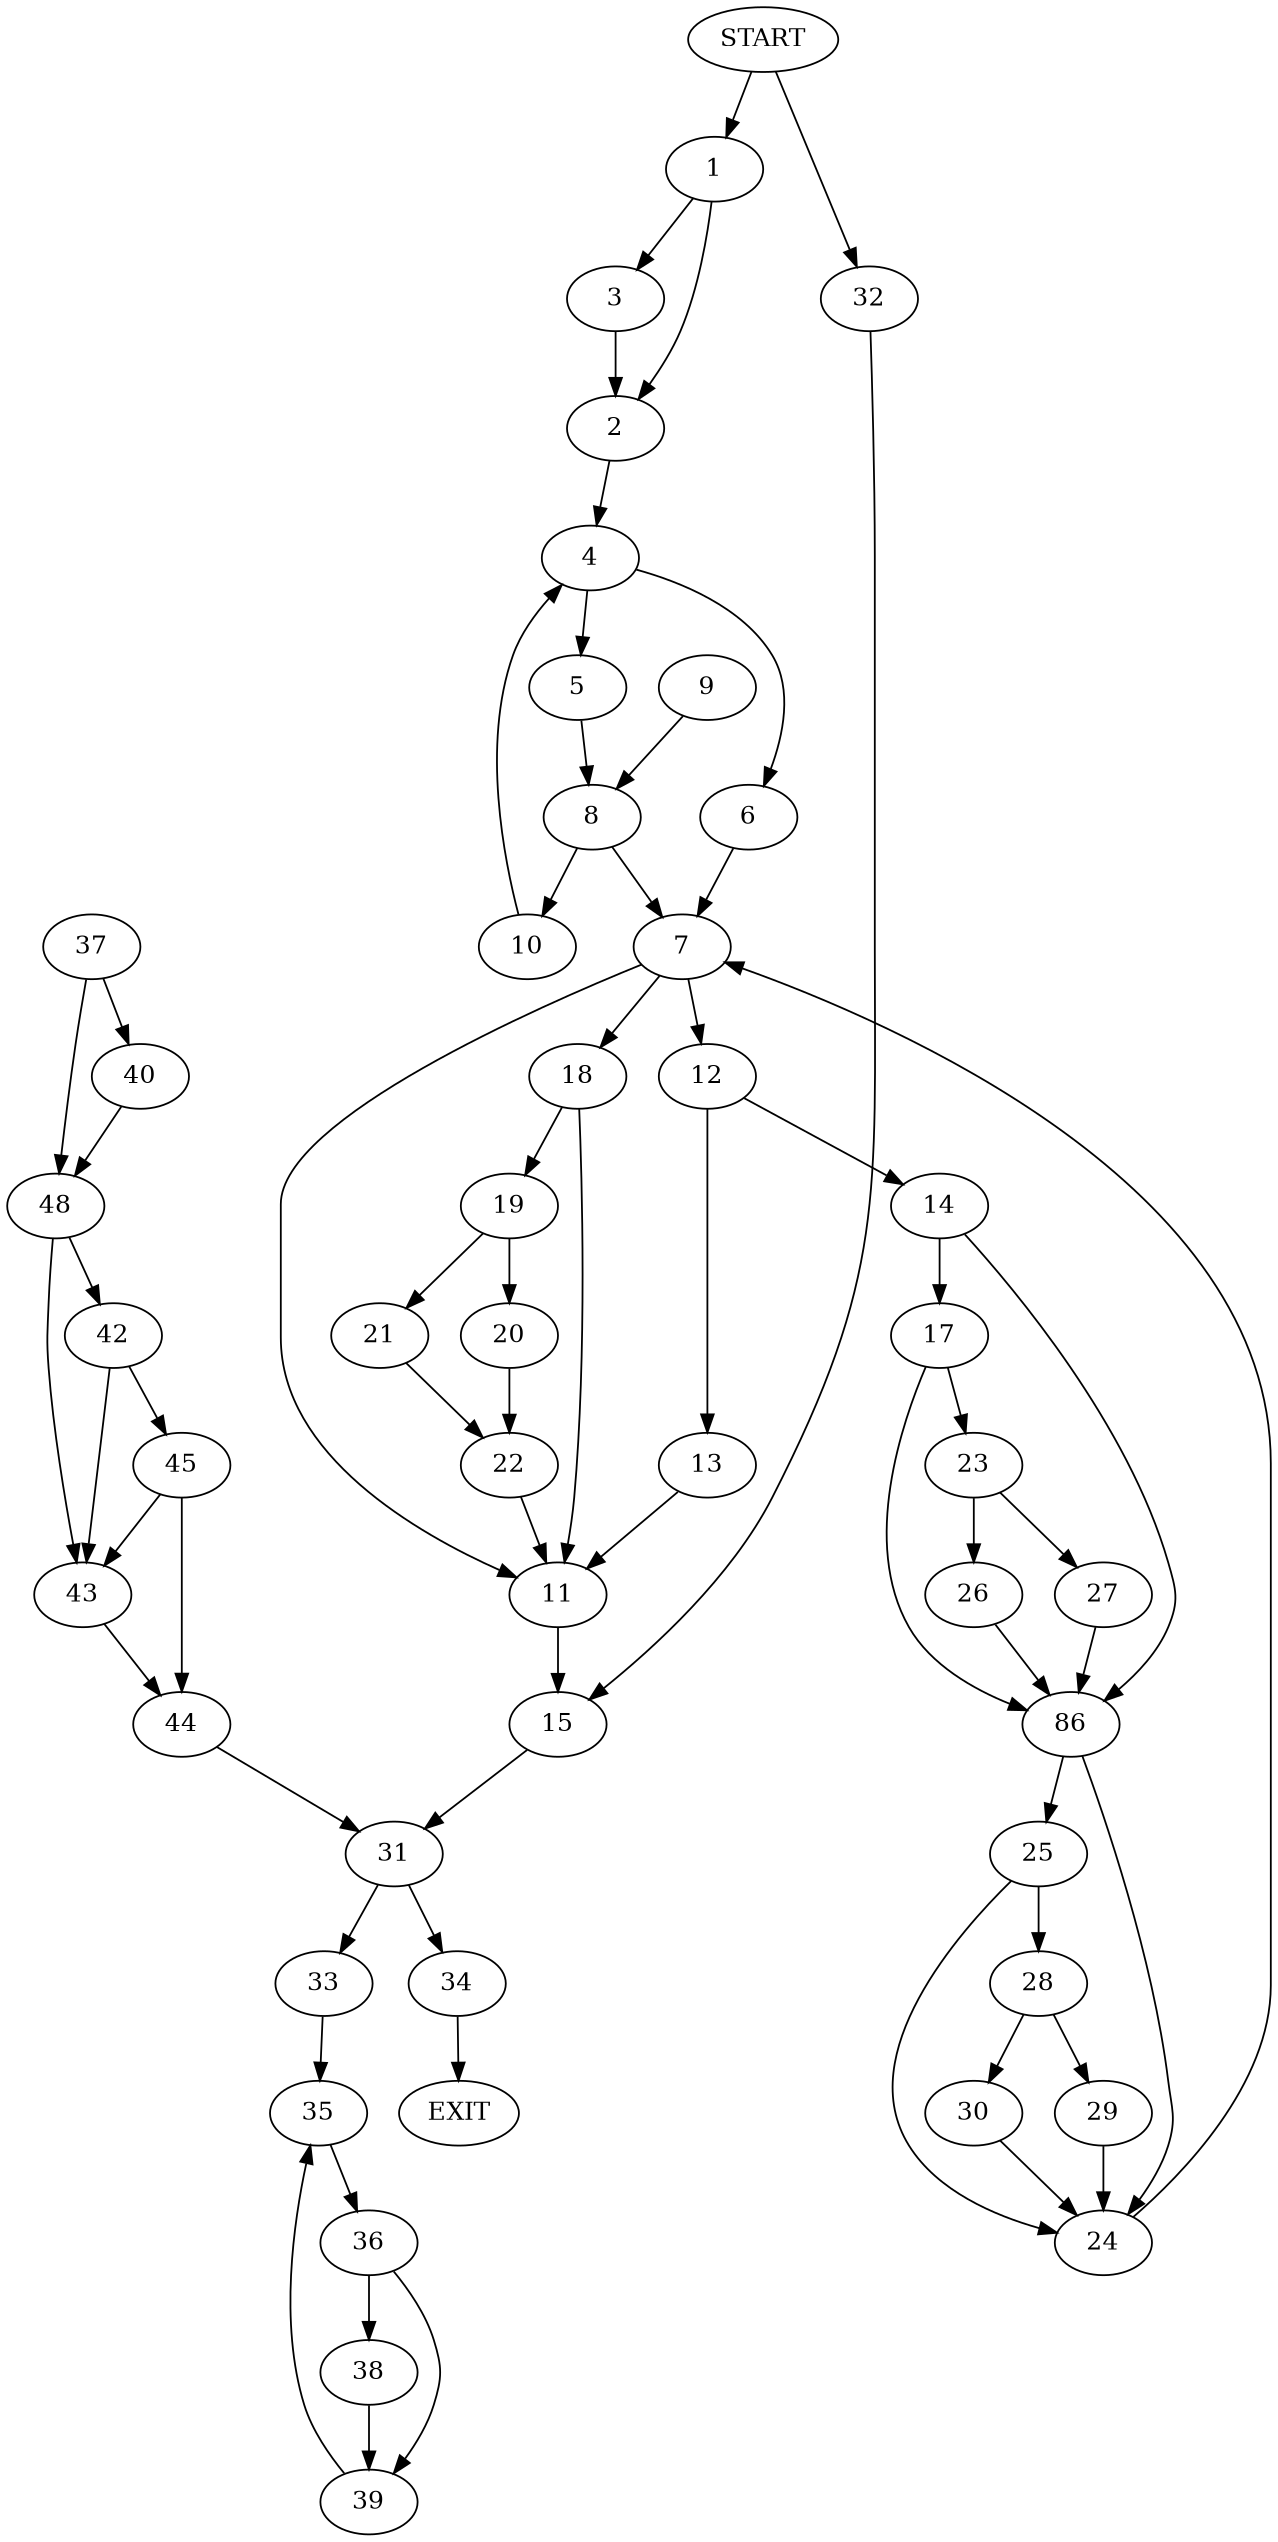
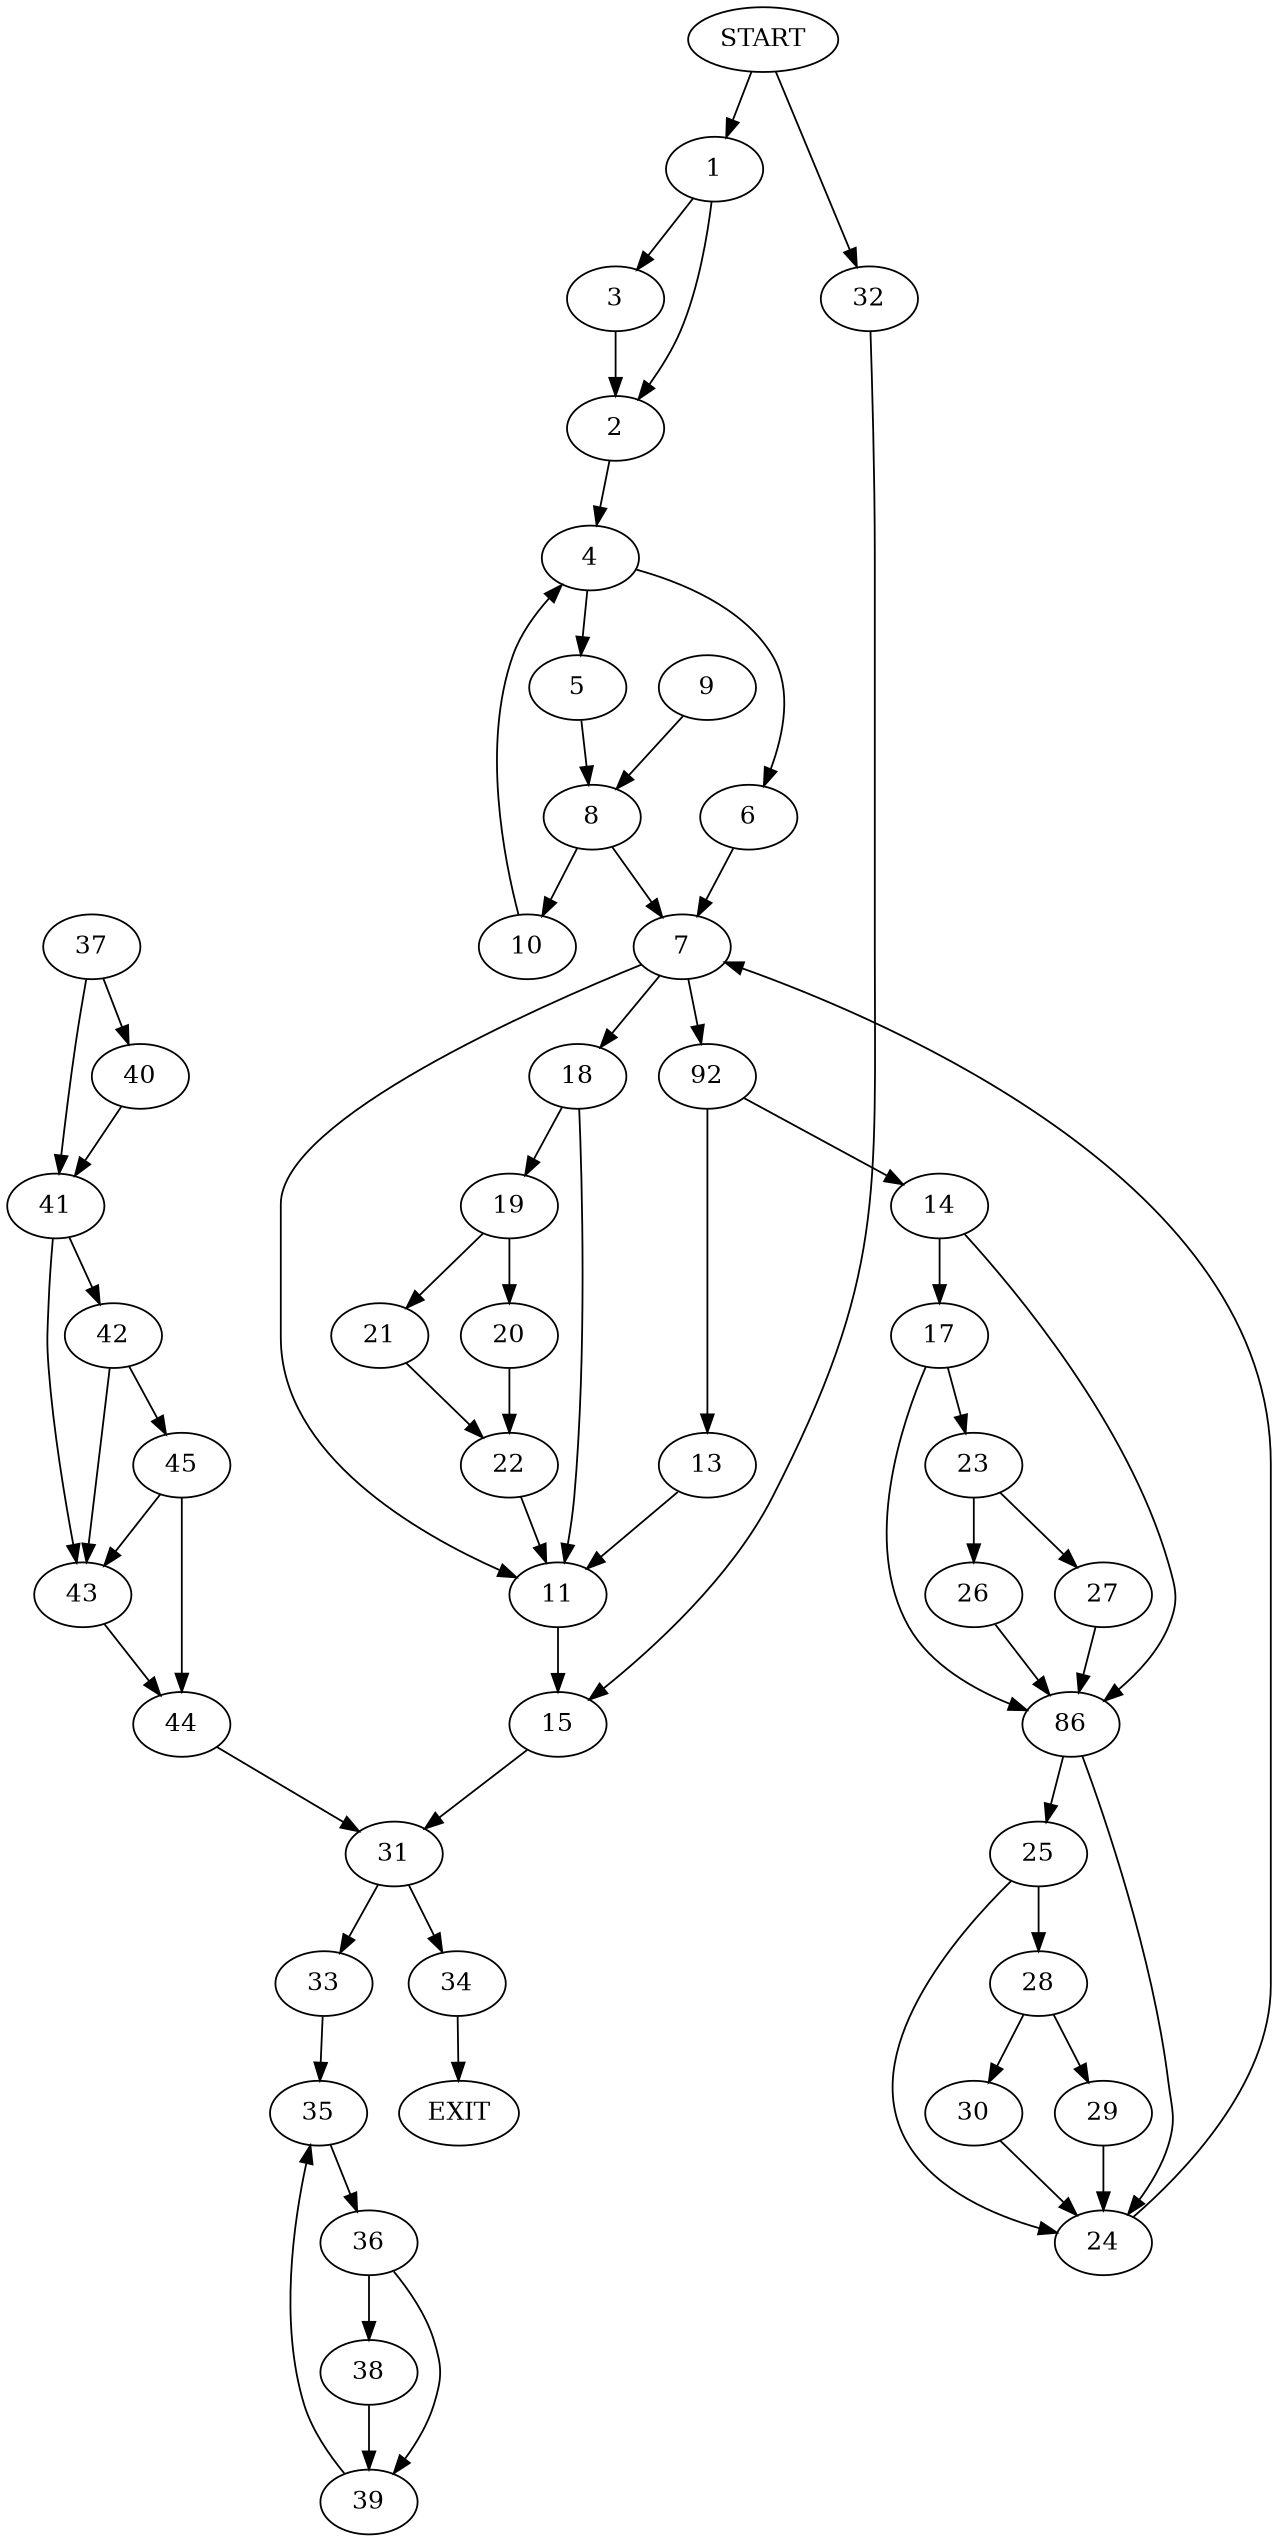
node "12": label "12" -> "92"
node "48": label "48" -> "41"
